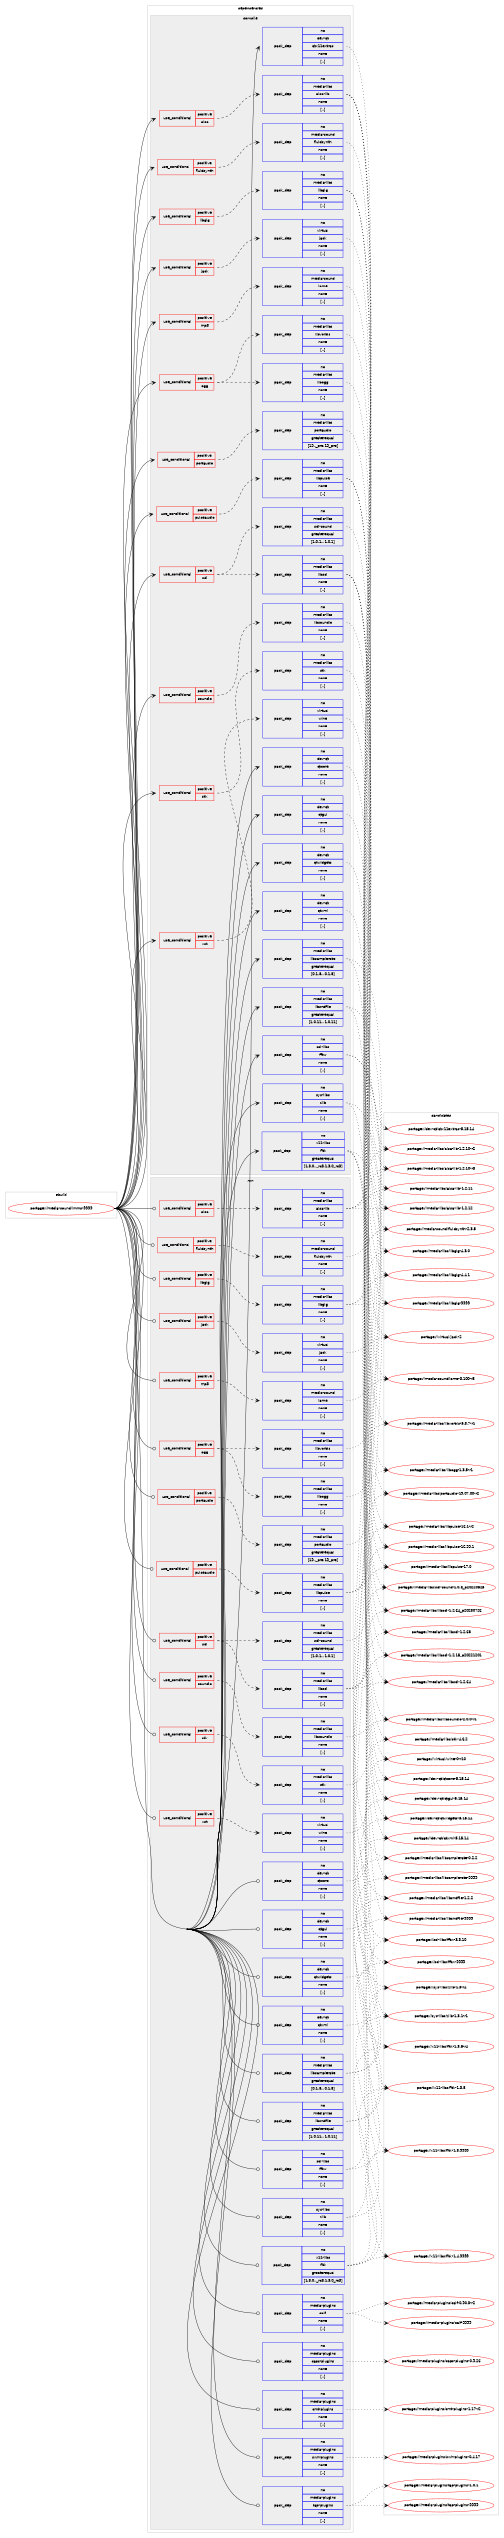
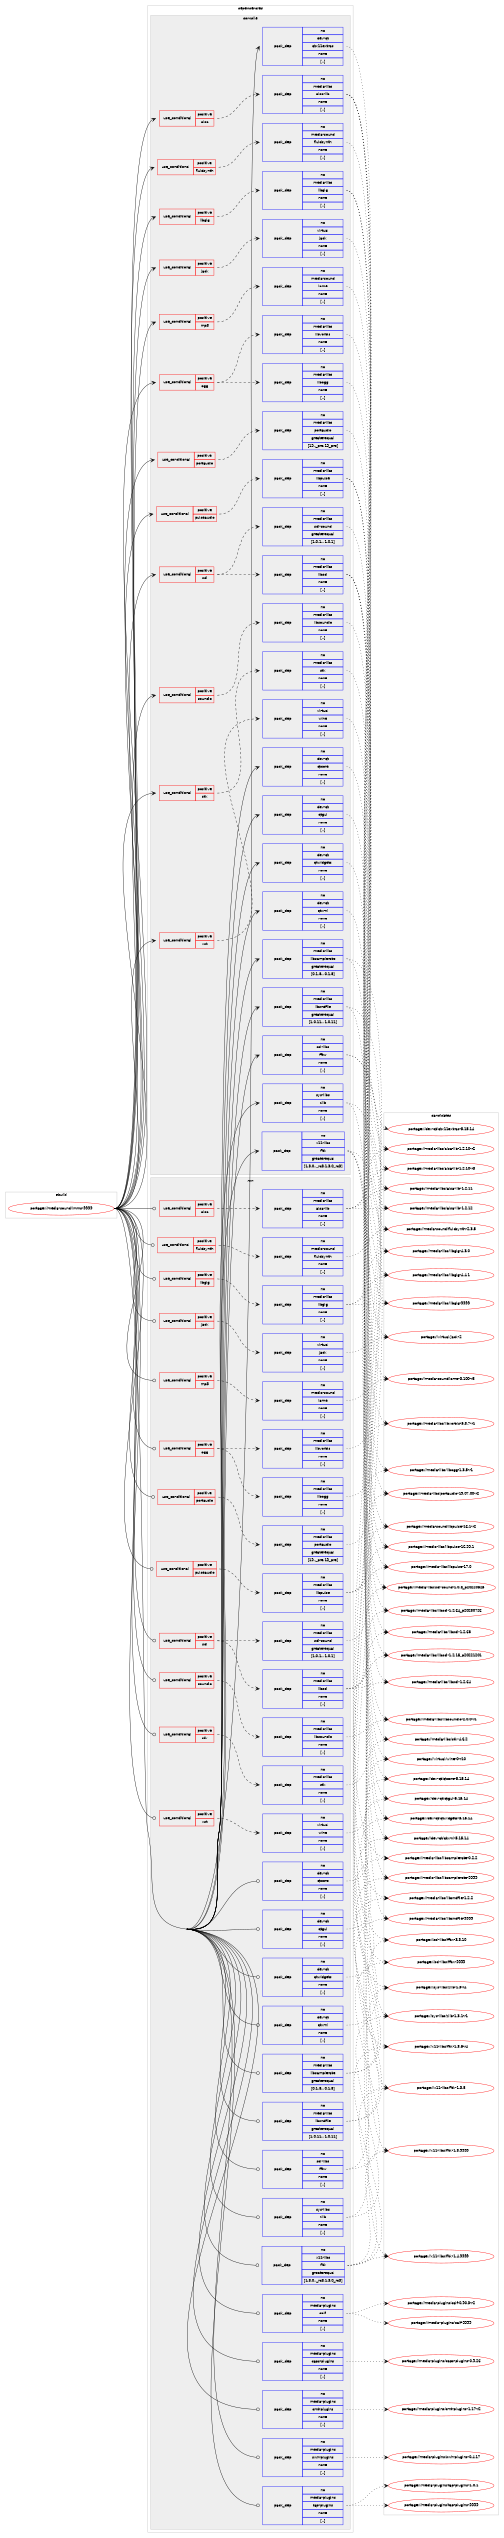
node "portage://media-libs/libpulse-16.1-r2": label "portage://media-libs/libpulse-16.1-r2" -> "portage://media-sound/libpulse-16.1-r2"
